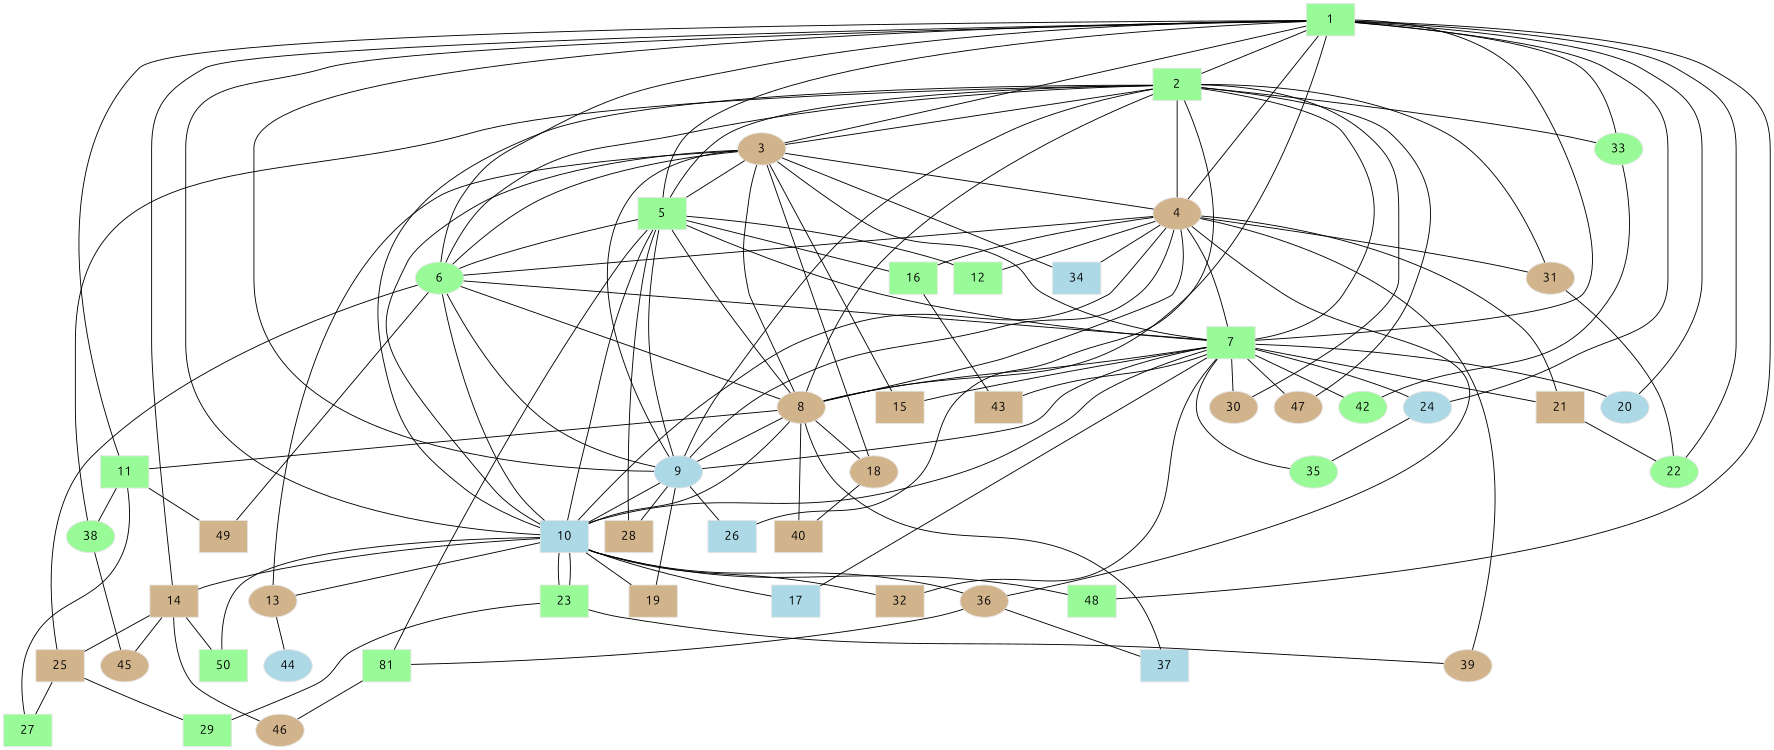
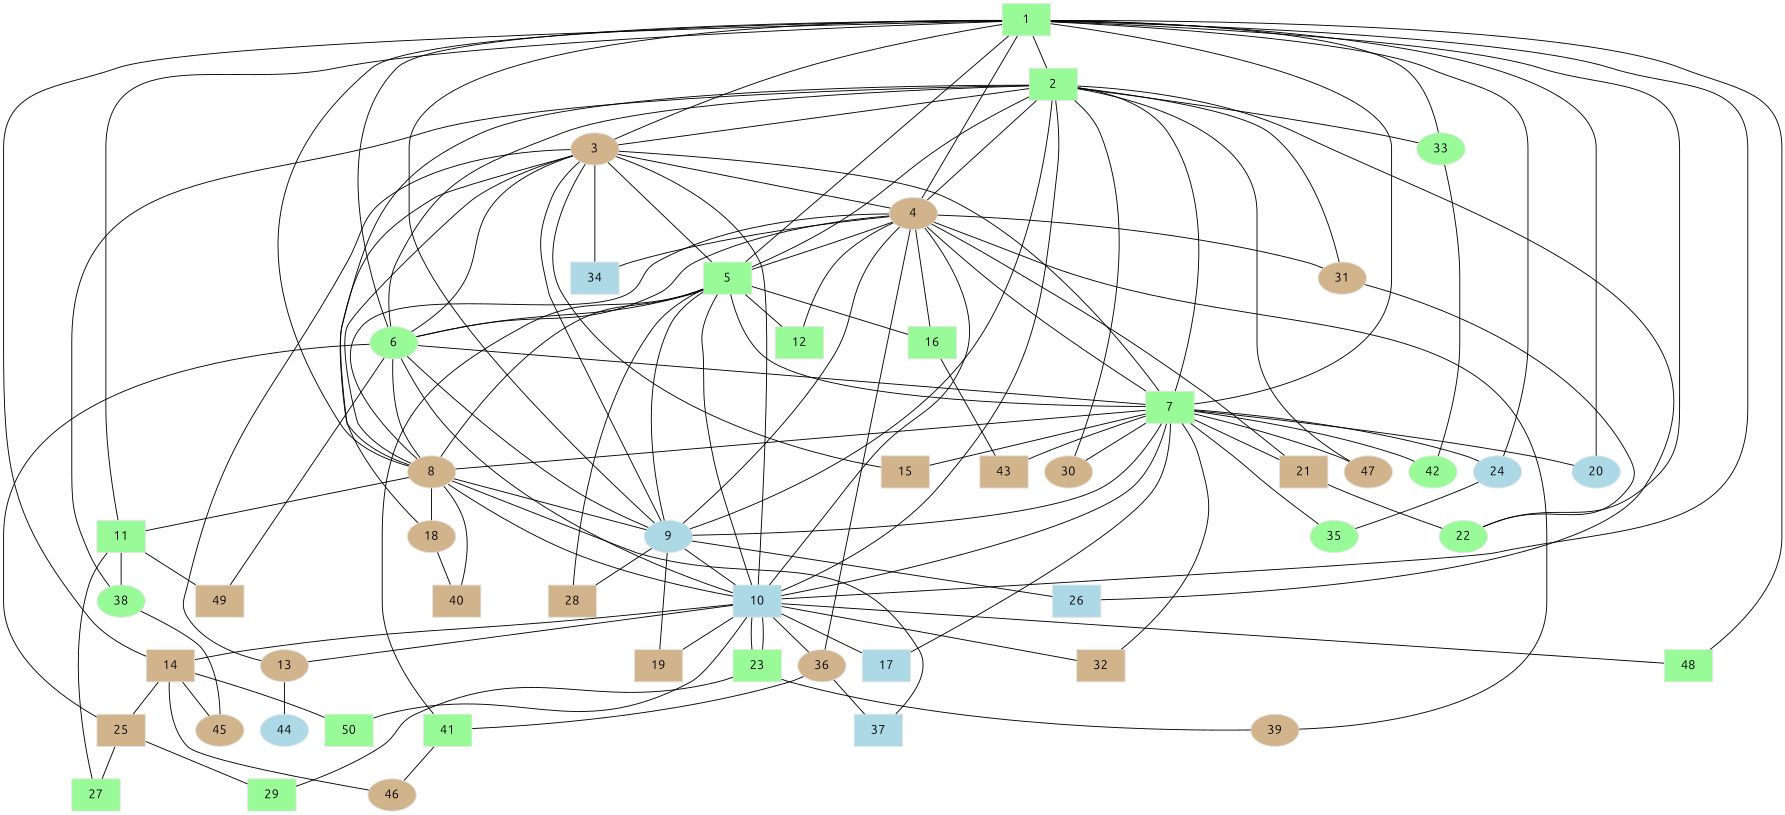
edge "4" -- "5": added
node "81": label "81" -> "41"
